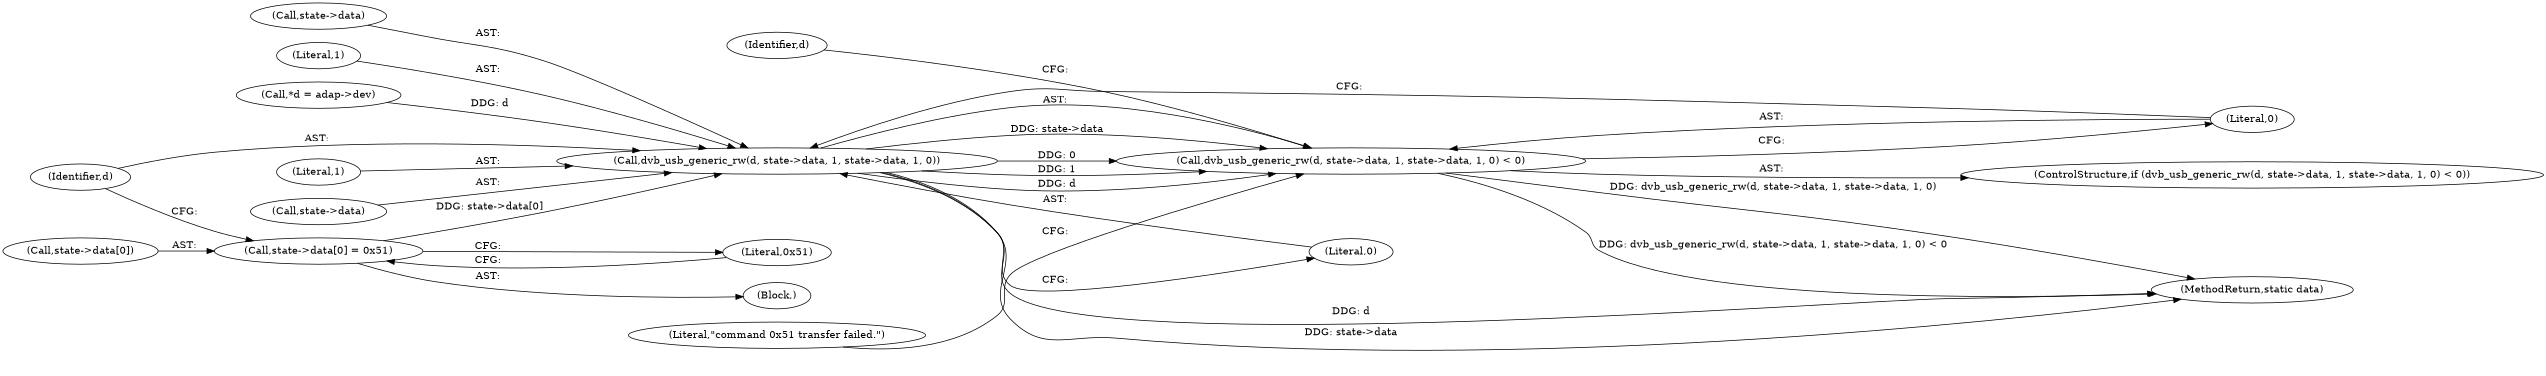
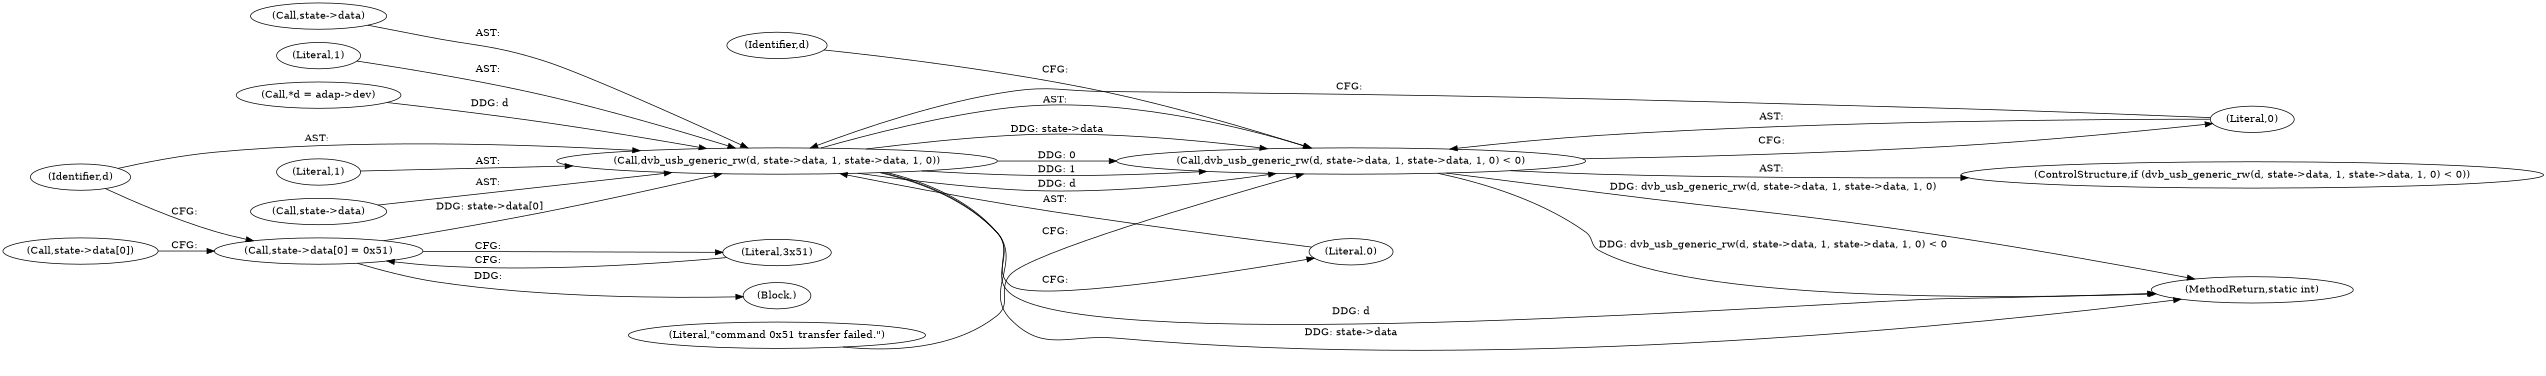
edge "(Call,state->data[0])" -> "(Call,state->data[0] = 0x51)": label "AST: " -> "CFG: "
node "(Literal,0x51)": label "(Literal,0x51)" -> "(Literal,3x51)"
edge "(Call,state->data[0] = 0x51)" -> "(Block,)": label "AST: " -> "DDG: "
node "(MethodReturn,static data)": label "(MethodReturn,static data)" -> "(MethodReturn,static int)"
